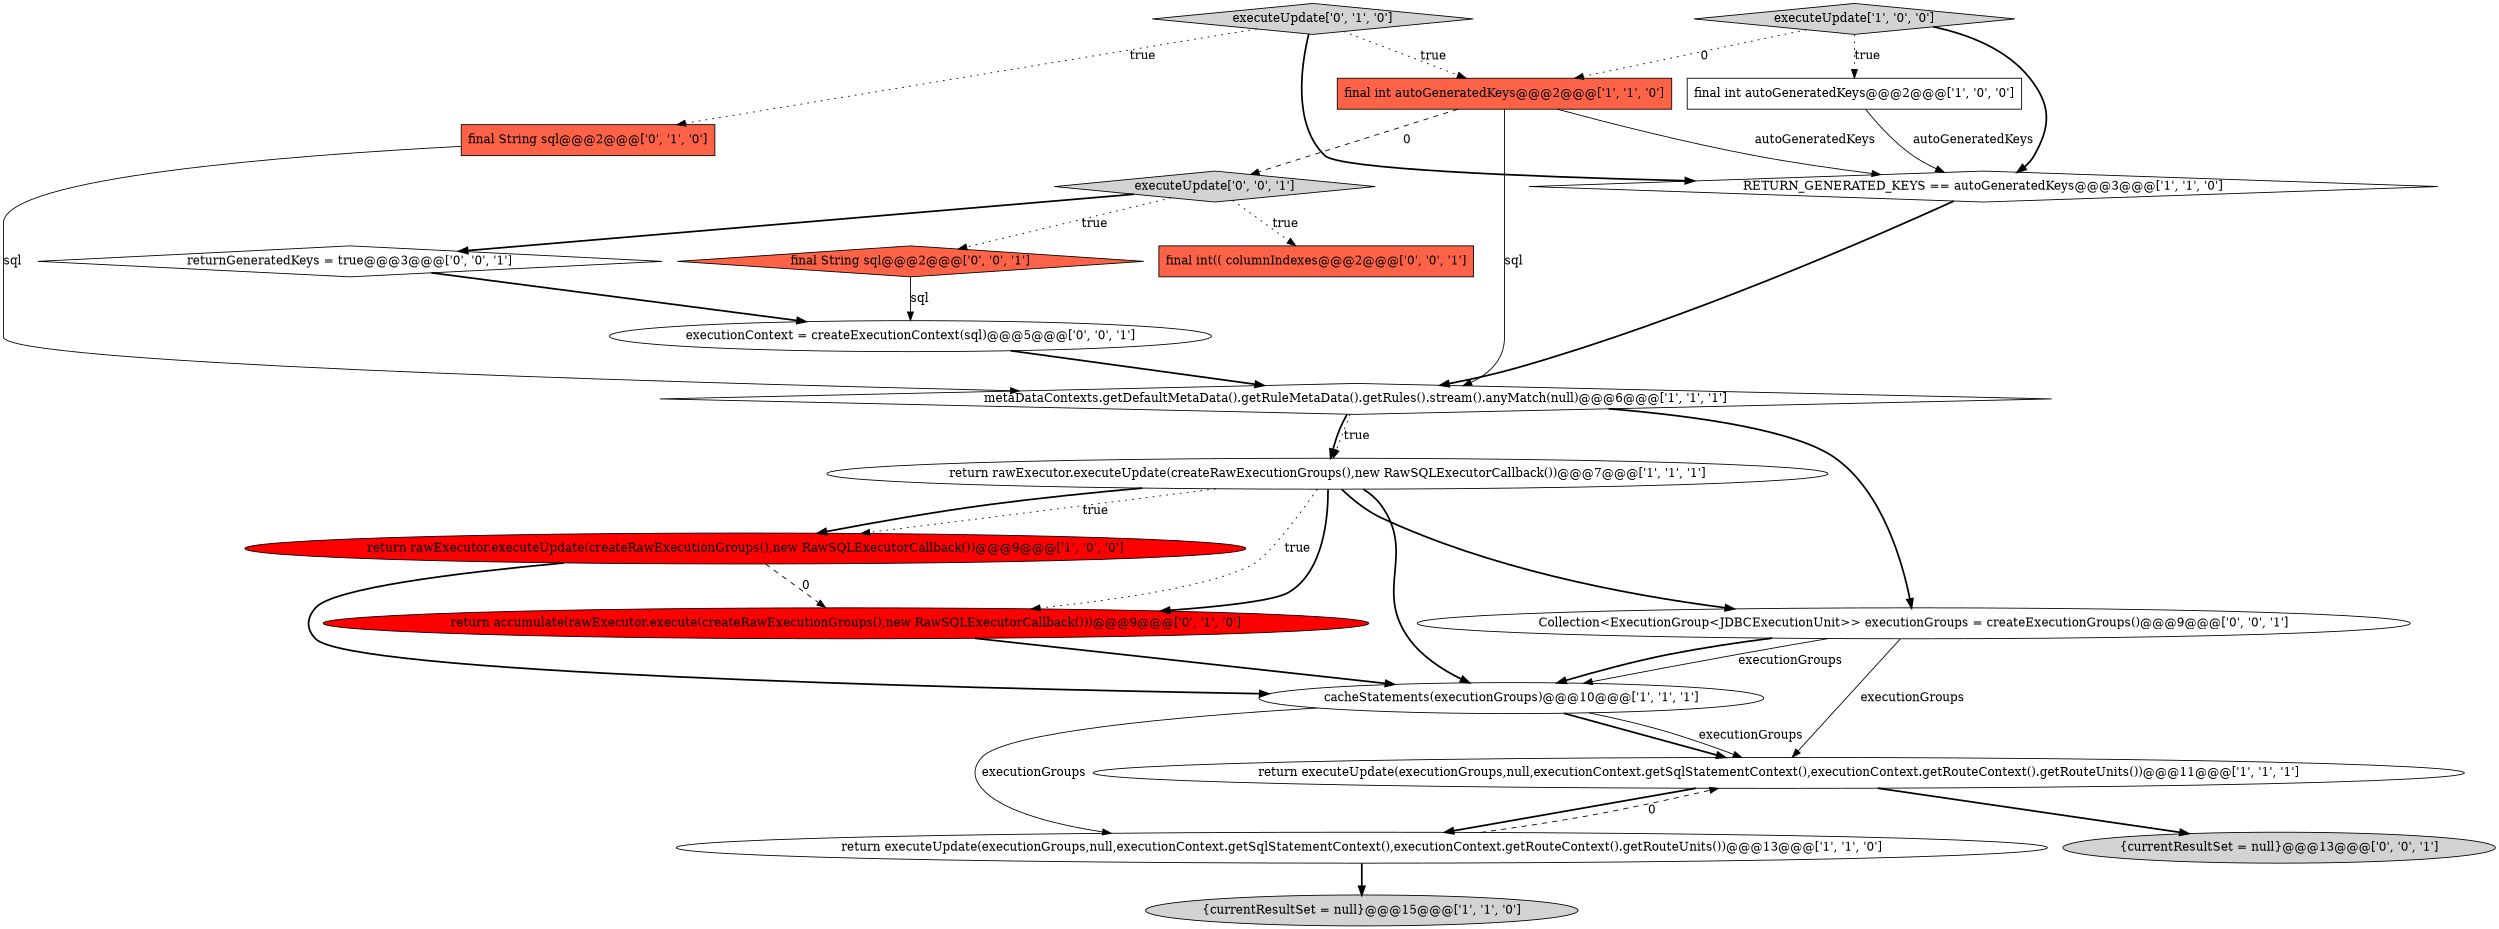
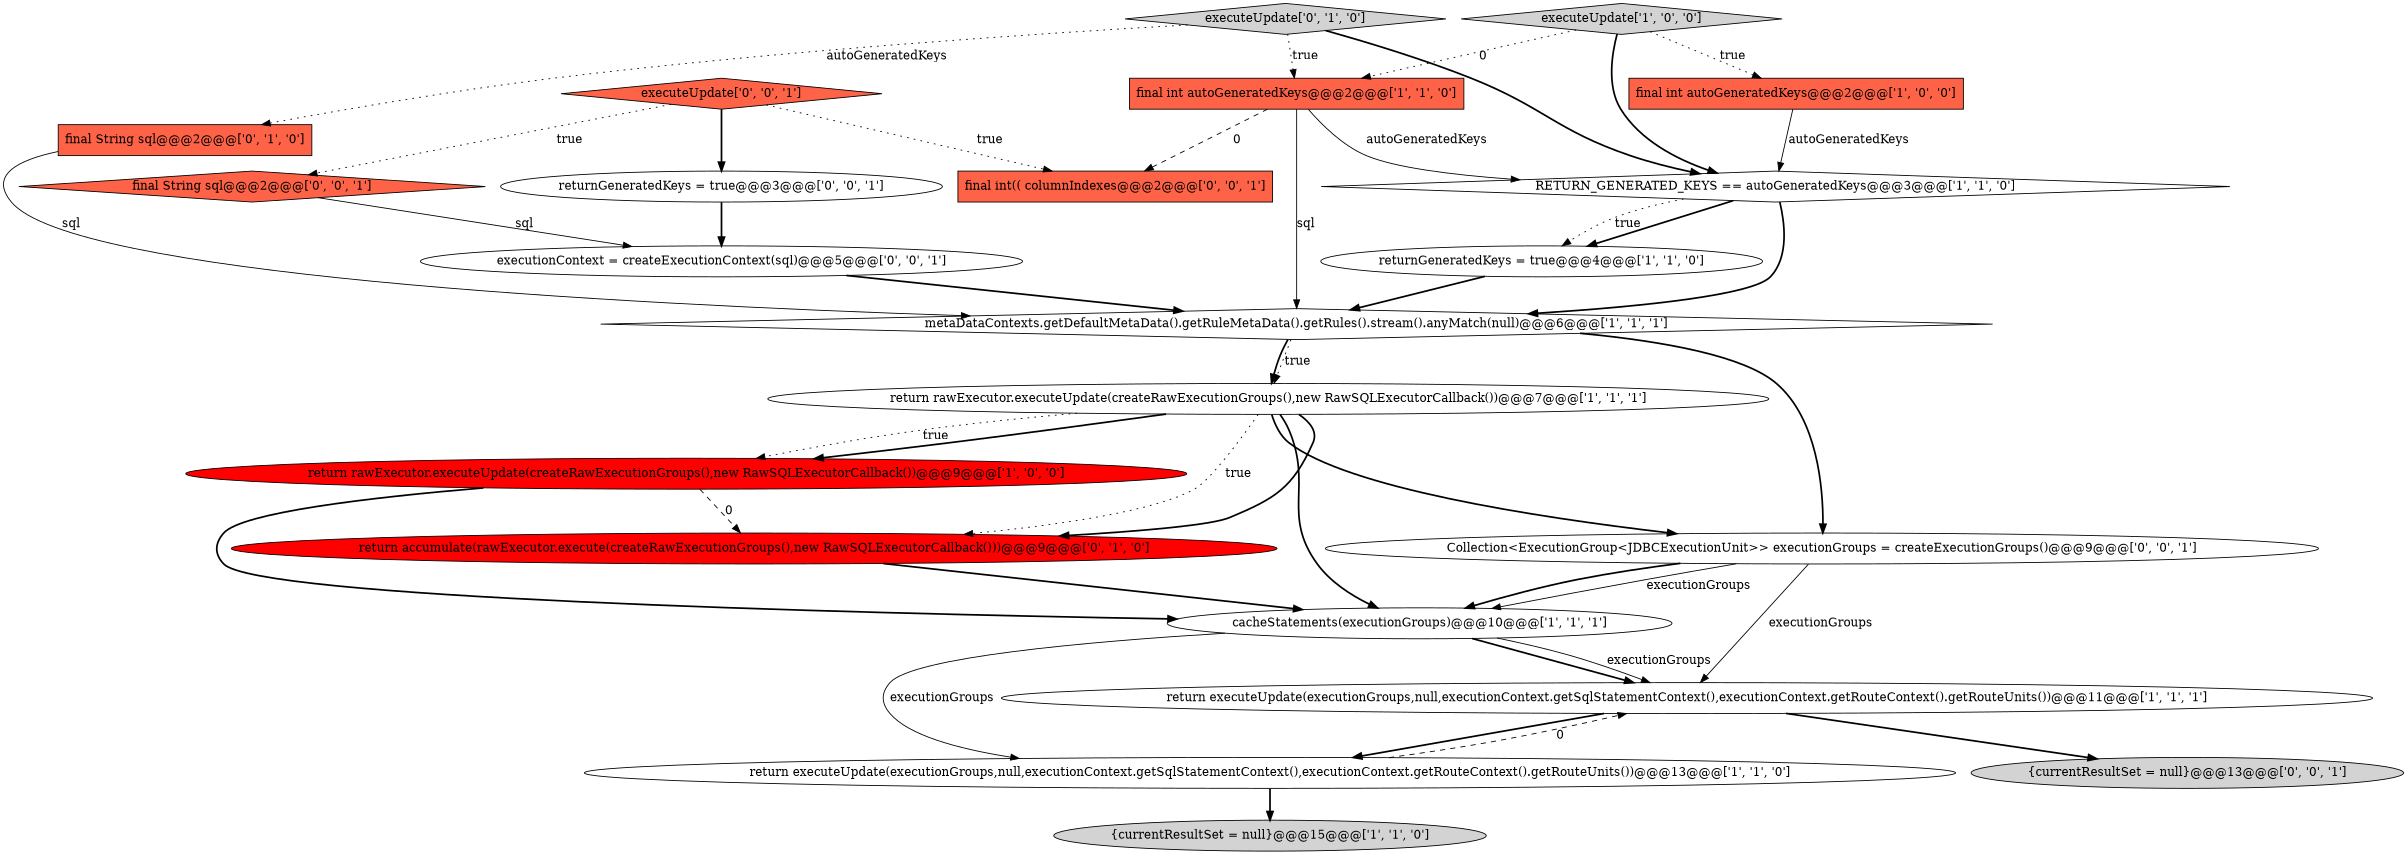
edge "executeUpdate['0', '1', '0']" -> "final String sql@@@2@@@['0', '1', '0']": label "true" -> "autoGeneratedKeys"
node "final int autoGeneratedKeys@@@2@@@['1', '0', '0']": fillcolor white -> tomato
edge "final int autoGeneratedKeys@@@2@@@['1', '1', '0']" -> "executeUpdate['0', '0', '1']": now "final int autoGeneratedKeys@@@2@@@['1', '1', '0']" -> "final int(( columnIndexes@@@2@@@['0', '0', '1']"
node "executeUpdate['0', '0', '1']": fillcolor lightgray -> tomato
node "returnGeneratedKeys = true@@@3@@@['0', '0', '1']": shape diamond -> ellipse
node "returnGeneratedKeys = true@@@4@@@['1', '1', '0']": added
